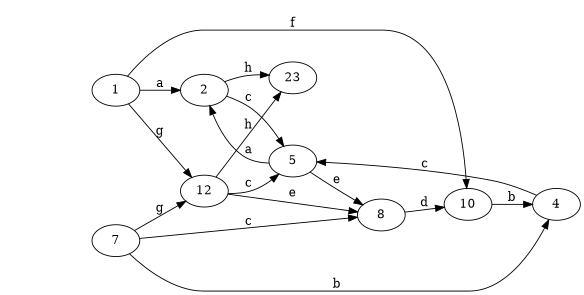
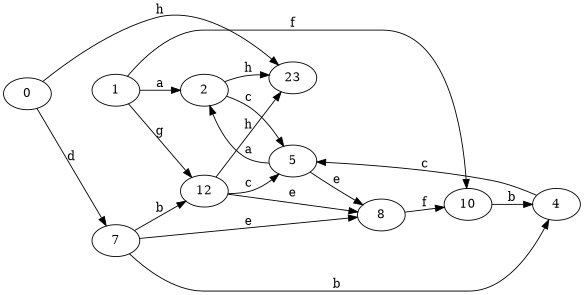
node "0": added
edge "8" -> "10": label "d" -> "f"
edge "7" -> "12": label "g" -> "b"
edge "7" -> "8": label "c" -> "e"
